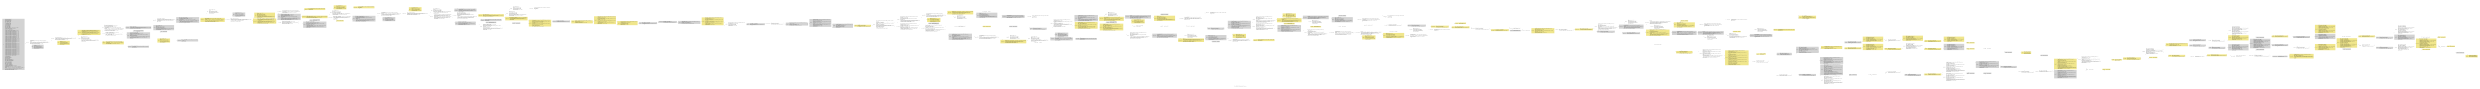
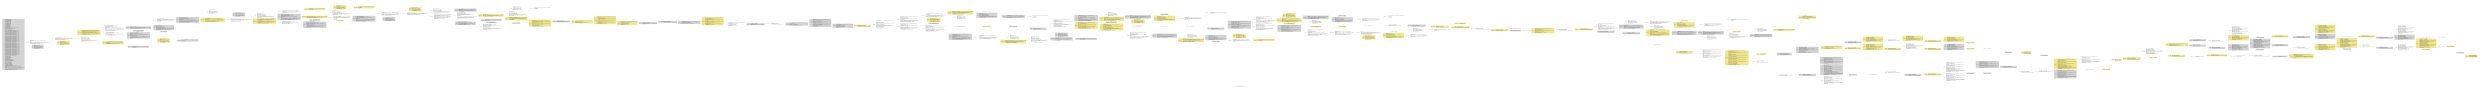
node "lpad37:": fillcolor khaki -> white
node "if.end295:": fillcolor white -> khaki
node "if.end543:": fillcolor khaki -> white
